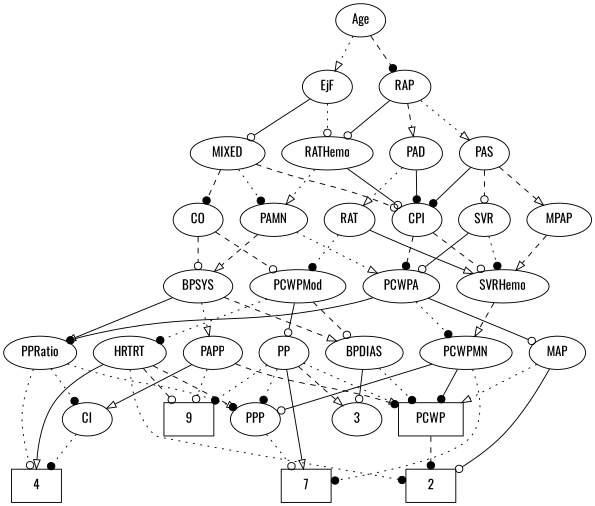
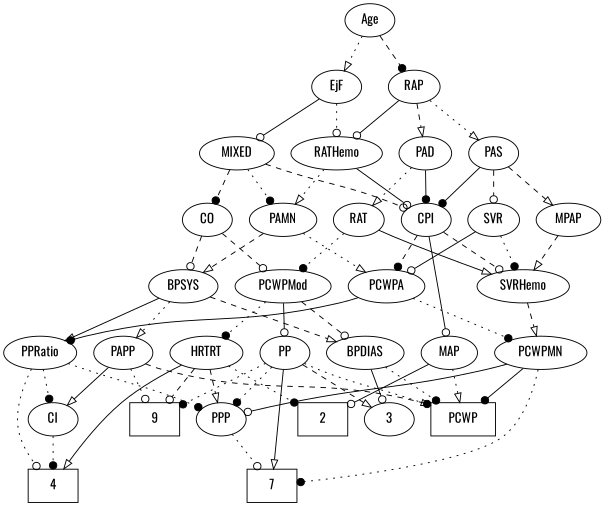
edge "PCWPA" -> "MAP": now "CPI" -> "MAP"
edge "PCWP" -> "2": removed
